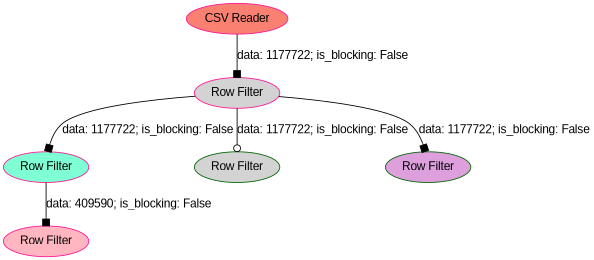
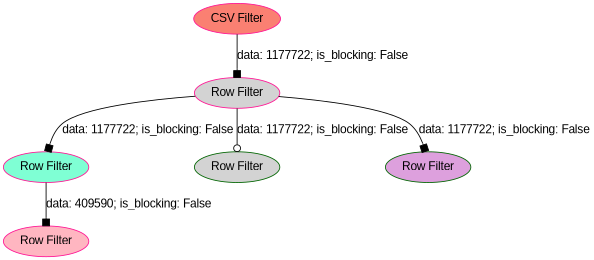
node "CSV Reader": label "CSV Reader" -> "CSV Filter"
